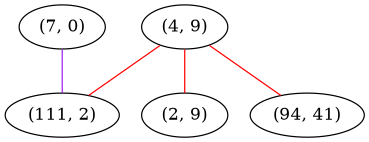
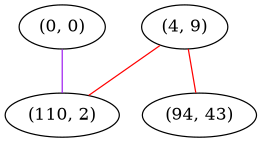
node "(7, 0)": label "(7, 0)" -> "(0, 0)"
node "(111, 2)": label "(111, 2)" -> "(110, 2)"
node "(2, 9)": removed
node "(94, 41)": label "(94, 41)" -> "(94, 43)"
